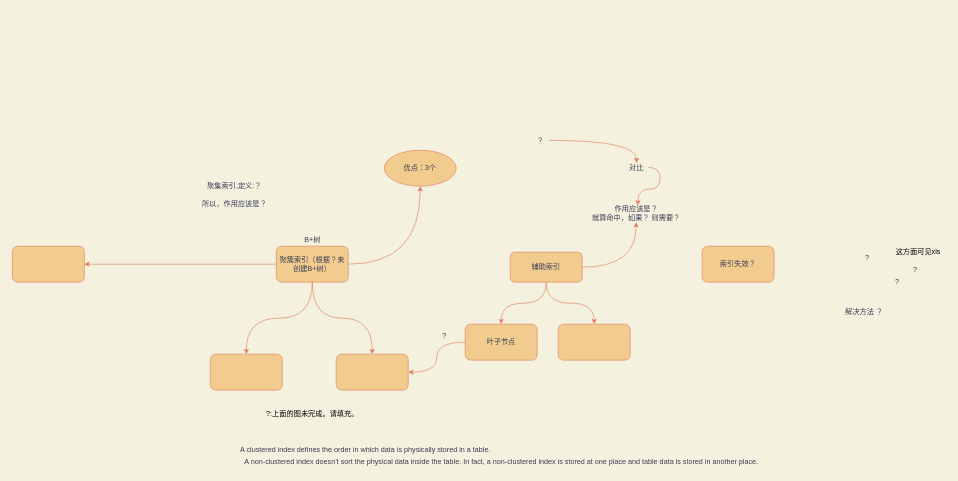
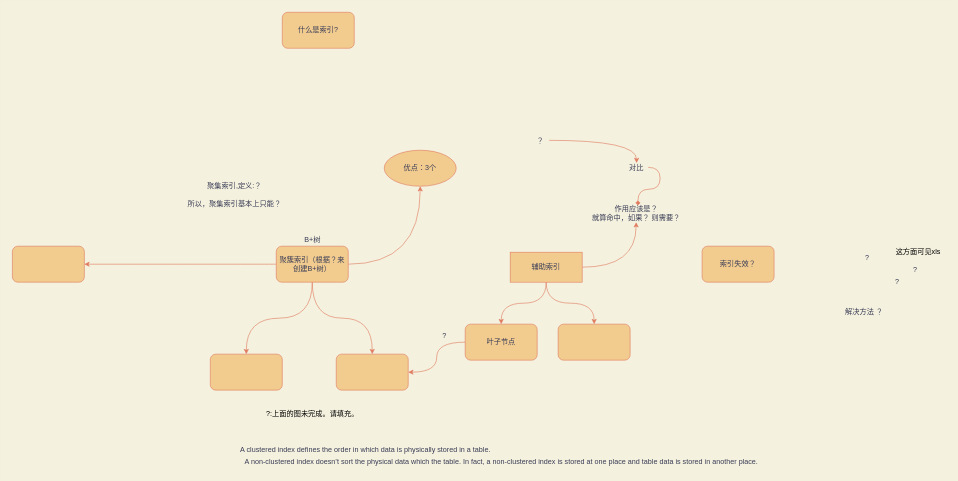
node "什么是索引?": added
edge "对比" -> "作用应该是？ 就算命中，如果？ 则需要？": arrowhead classic -> diamond
node "所以，作用应该是？": label "所以，作用应该是？" -> "所以，聚集索引基本上只能？"
node "辅助索引": shape rounded rectangle -> rectangle
node "A non-clustered index doesn’t sort the physical data inside the table. In fact, a non-clustered index is stored at one place and table data is stored in another place.": label "A non-clustered index doesn’t sort the physical data inside the table. In fact, a non-clustered index is stored at one place and table data is stored in another place." -> "A non-clustered index doesn’t sort the physical data which the table. In fact, a non-clustered index is stored at one place and table data is stored in another place."
